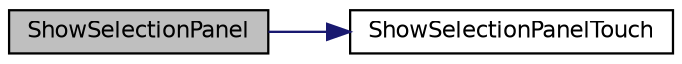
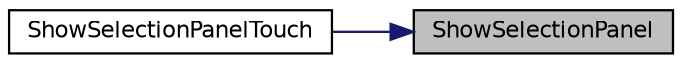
edge "ShowSelectionPanel" -> "ShowSelectionPanelTouch": reversed
